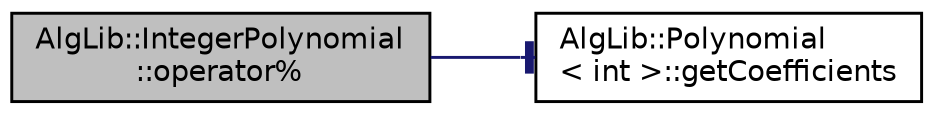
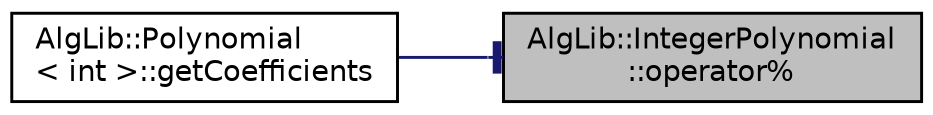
edge "AlgLib::IntegerPolynomial ::operator%" -> "AlgLib::Polynomial < int >::getCoefficients": reversed
